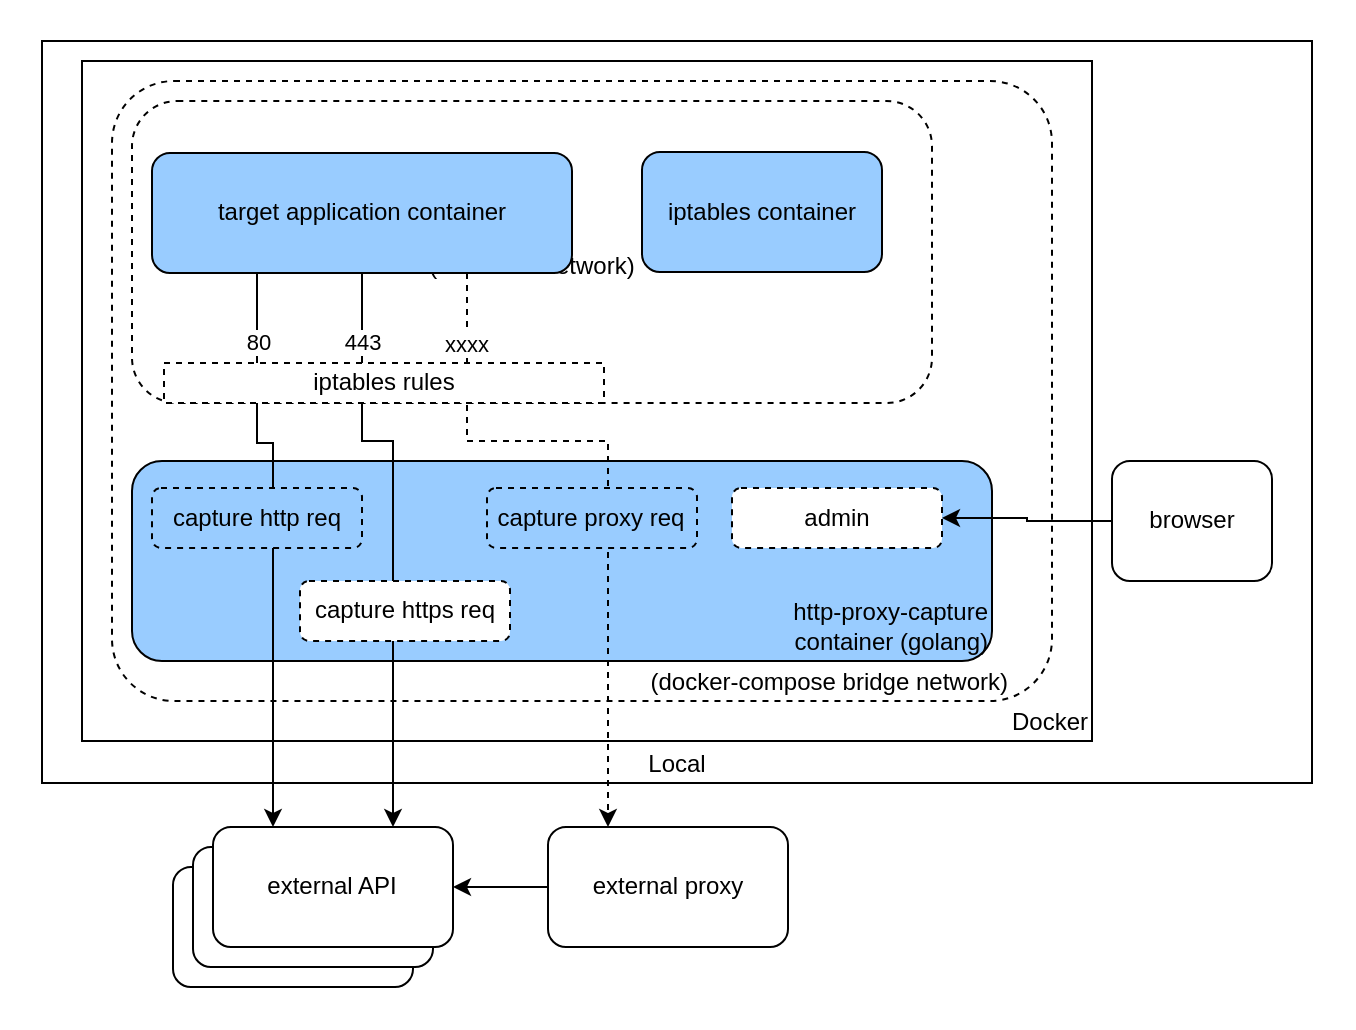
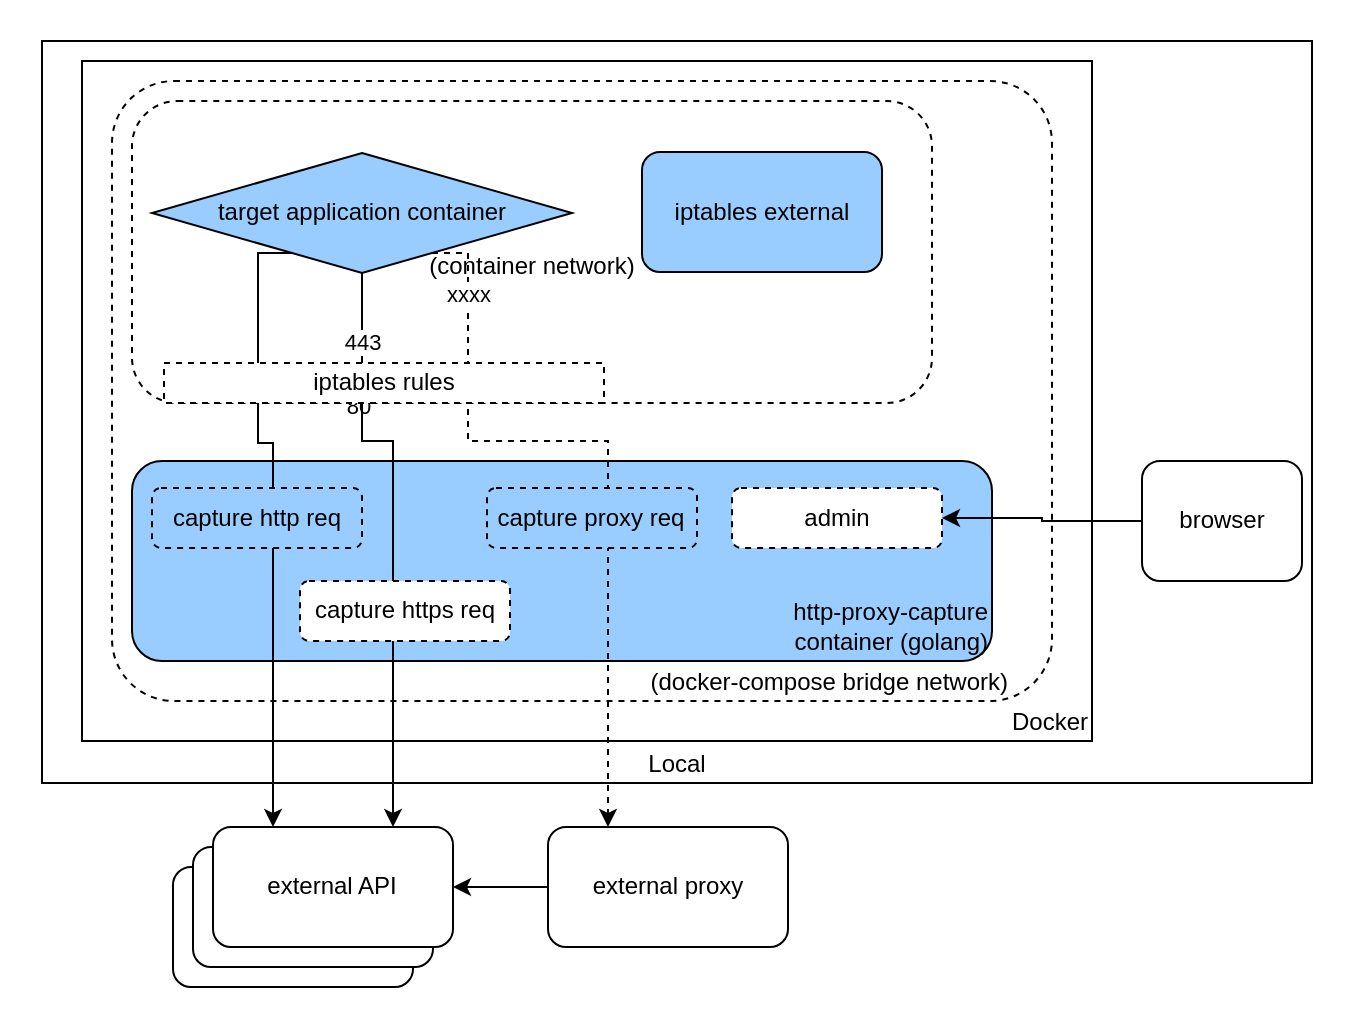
node "target application container": shape rounded rectangle -> diamond
node "iptables container": label "iptables container" -> "iptables external"
node "browser": moved (1192, 521) -> (1222, 521)
